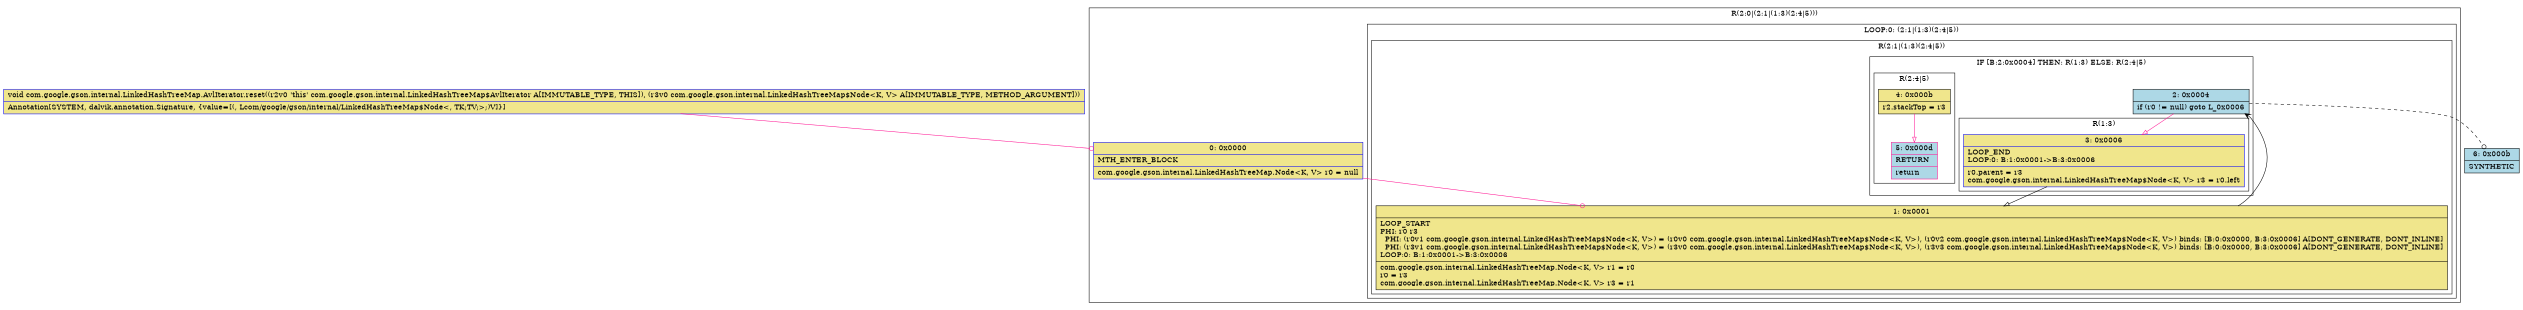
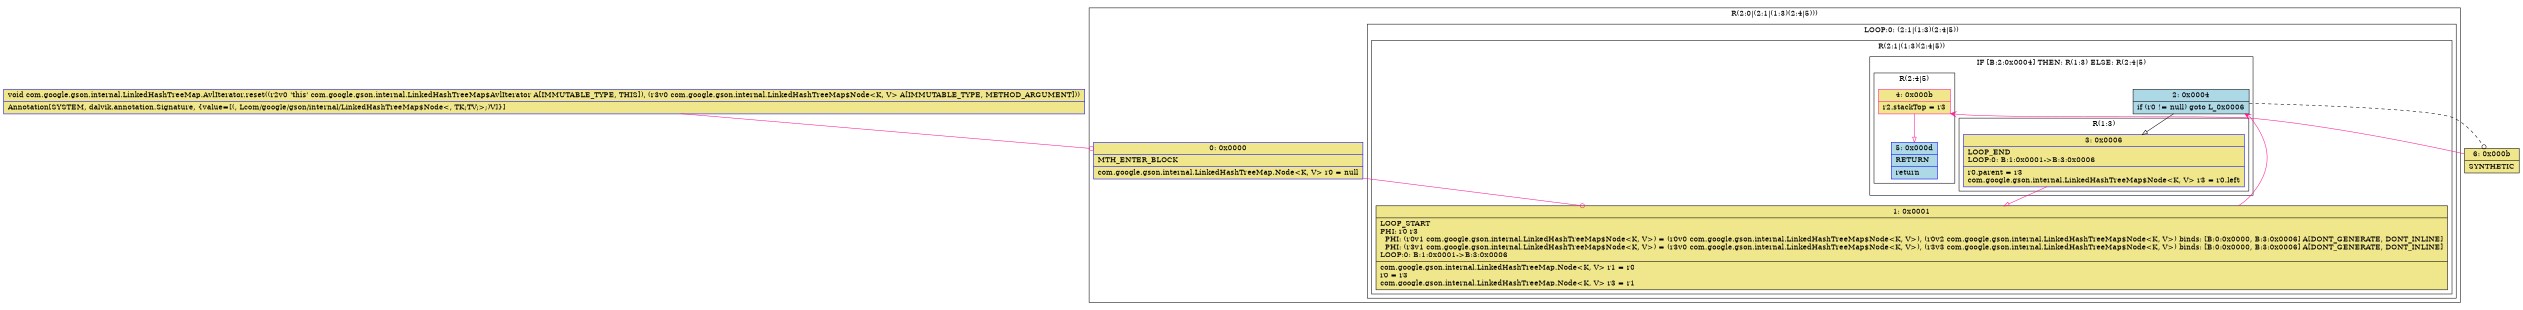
node "4: 0x000b": color black -> deeppink
edge "6: 0x000b" -> "4: 0x000b": added
edge "2: 0x0004" -> "3: 0x0006": color deeppink -> black
node "5: 0x000d": color deeppink -> blue
node "6: 0x000b": fillcolor lightblue -> khaki
edge "1: 0x0001" -> "2: 0x0004": color black -> deeppink
edge "3: 0x0006" -> "1: 0x0001": color black -> deeppink
